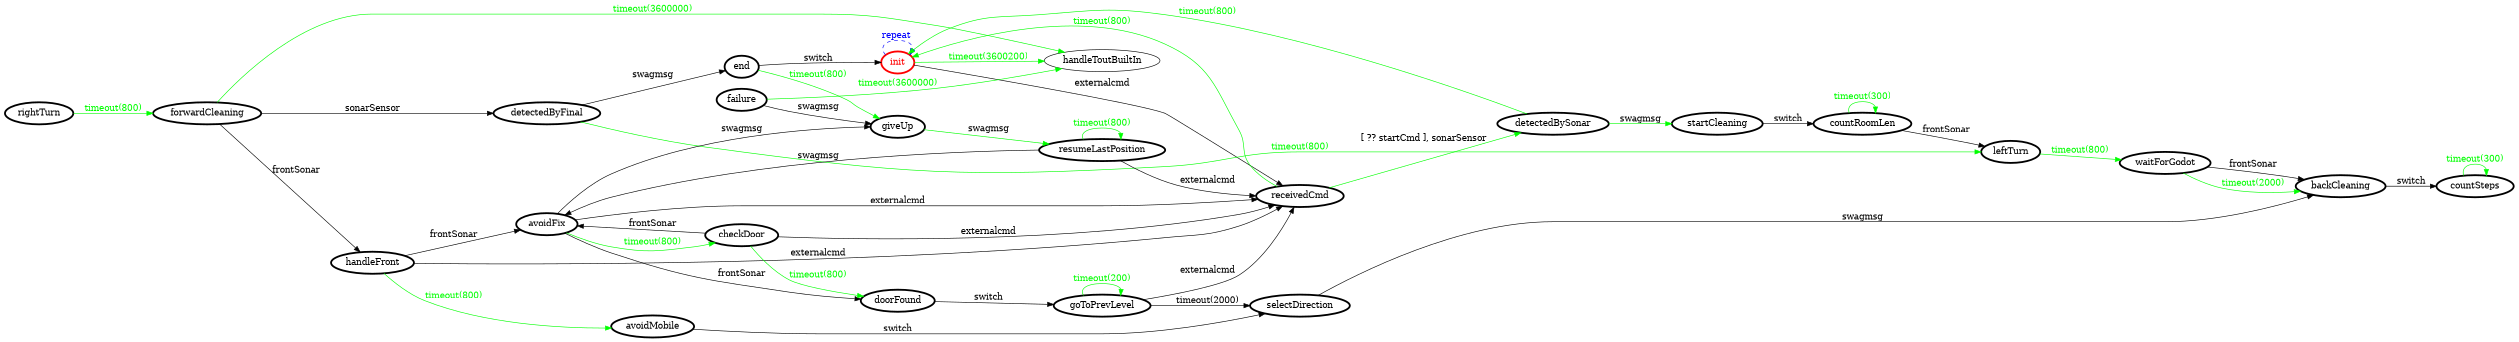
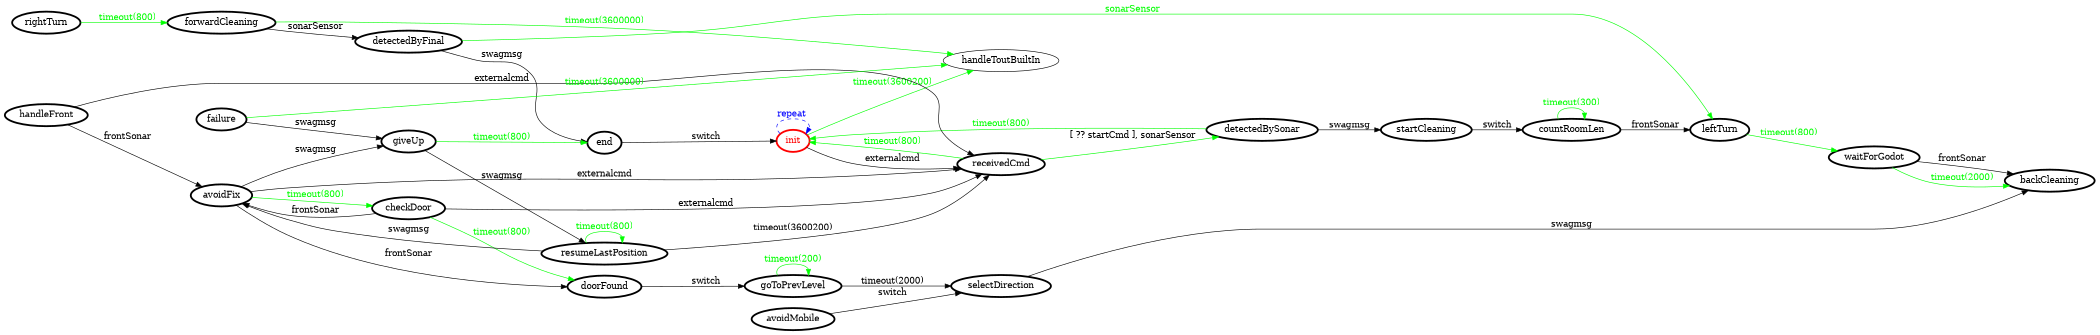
edge "end" -> "giveUp": reversed
edge "detectedBySonar" -> "startCleaning": color green -> black
edge "giveUp" -> "resumeLastPosition": color green -> black
edge "detectedByFinal" -> "leftTurn": label "timeout(800)" -> "sonarSensor"
edge "resumeLastPosition" -> "receivedCmd": label "externalcmd" -> "timeout(3600200)"
edge "forwardCleaning" -> "handleFront": removed, label "frontSonar"
node "countSteps": removed
edge "goToPrevLevel" -> "receivedCmd": removed, label "externalcmd"
edge "handleFront" -> "avoidMobile": removed, label "timeout(800)"
